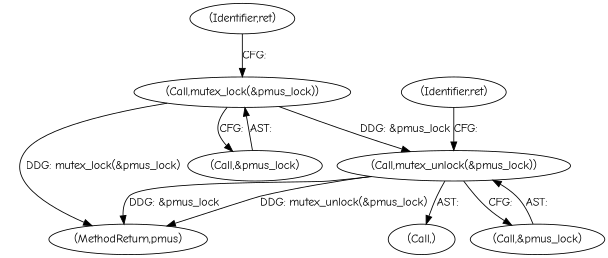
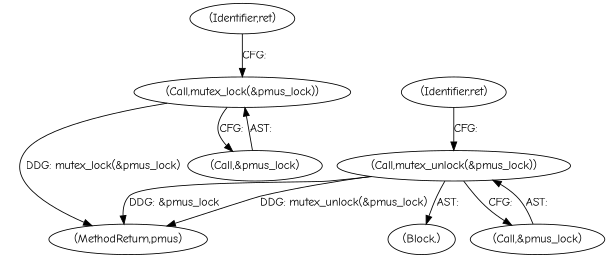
edge "(Call,mutex_lock(&pmus_lock))" -> "(Call,mutex_unlock(&pmus_lock))": removed, label "DDG: &pmus_lock"
node "(Call,)": label "(Call,)" -> "(Block,)"
